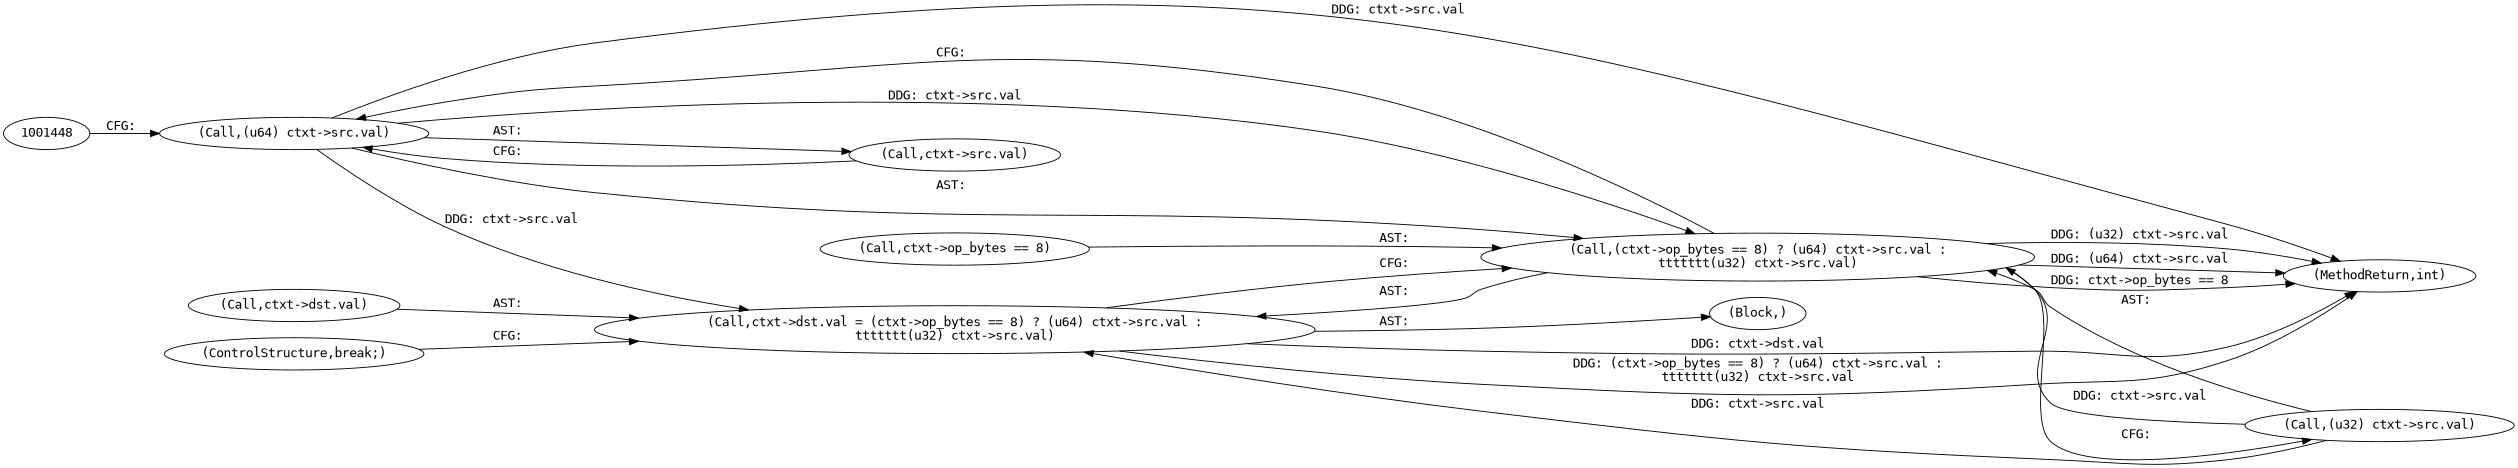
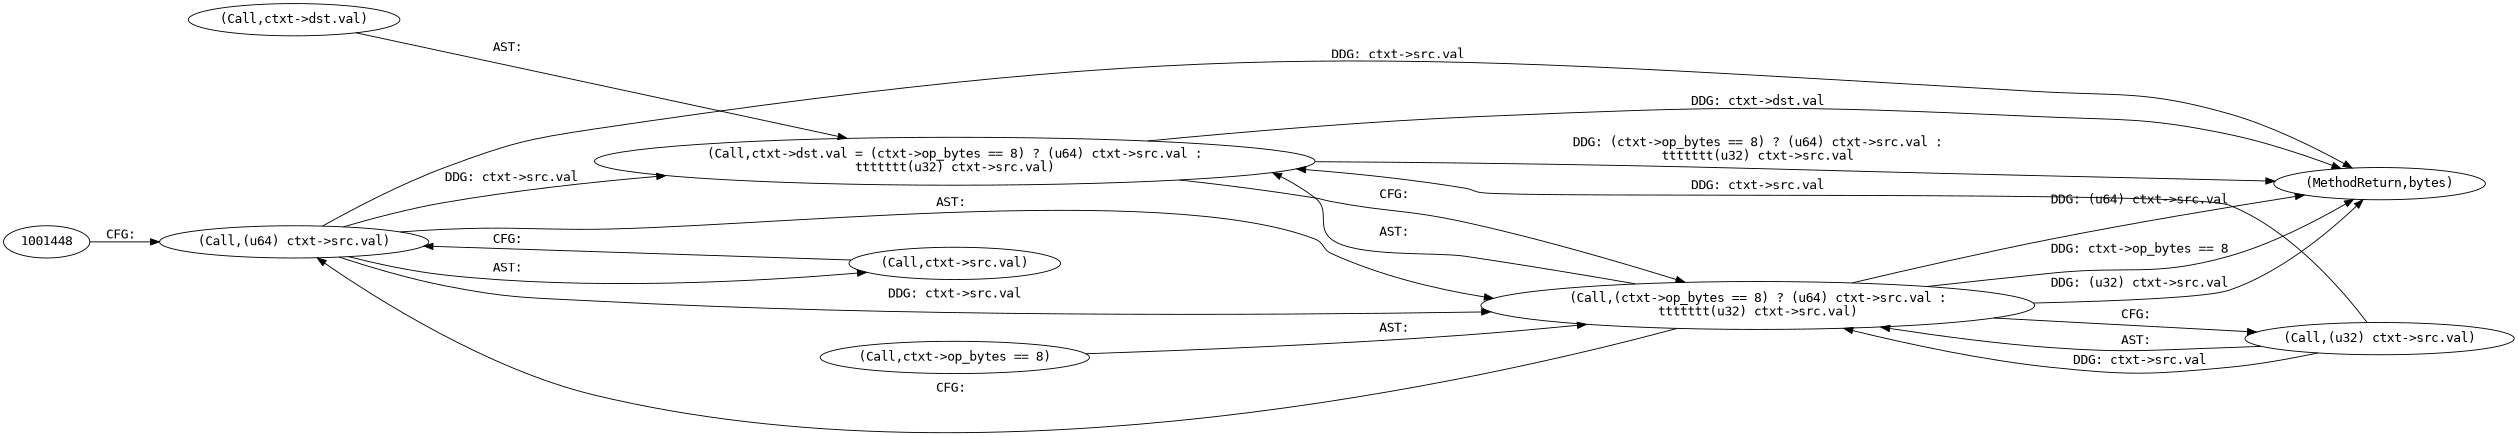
node "(MethodReturn,int)": label "(MethodReturn,int)" -> "(MethodReturn,bytes)"
node "(Block,)": removed
node "(ControlStructure,break;)": removed
